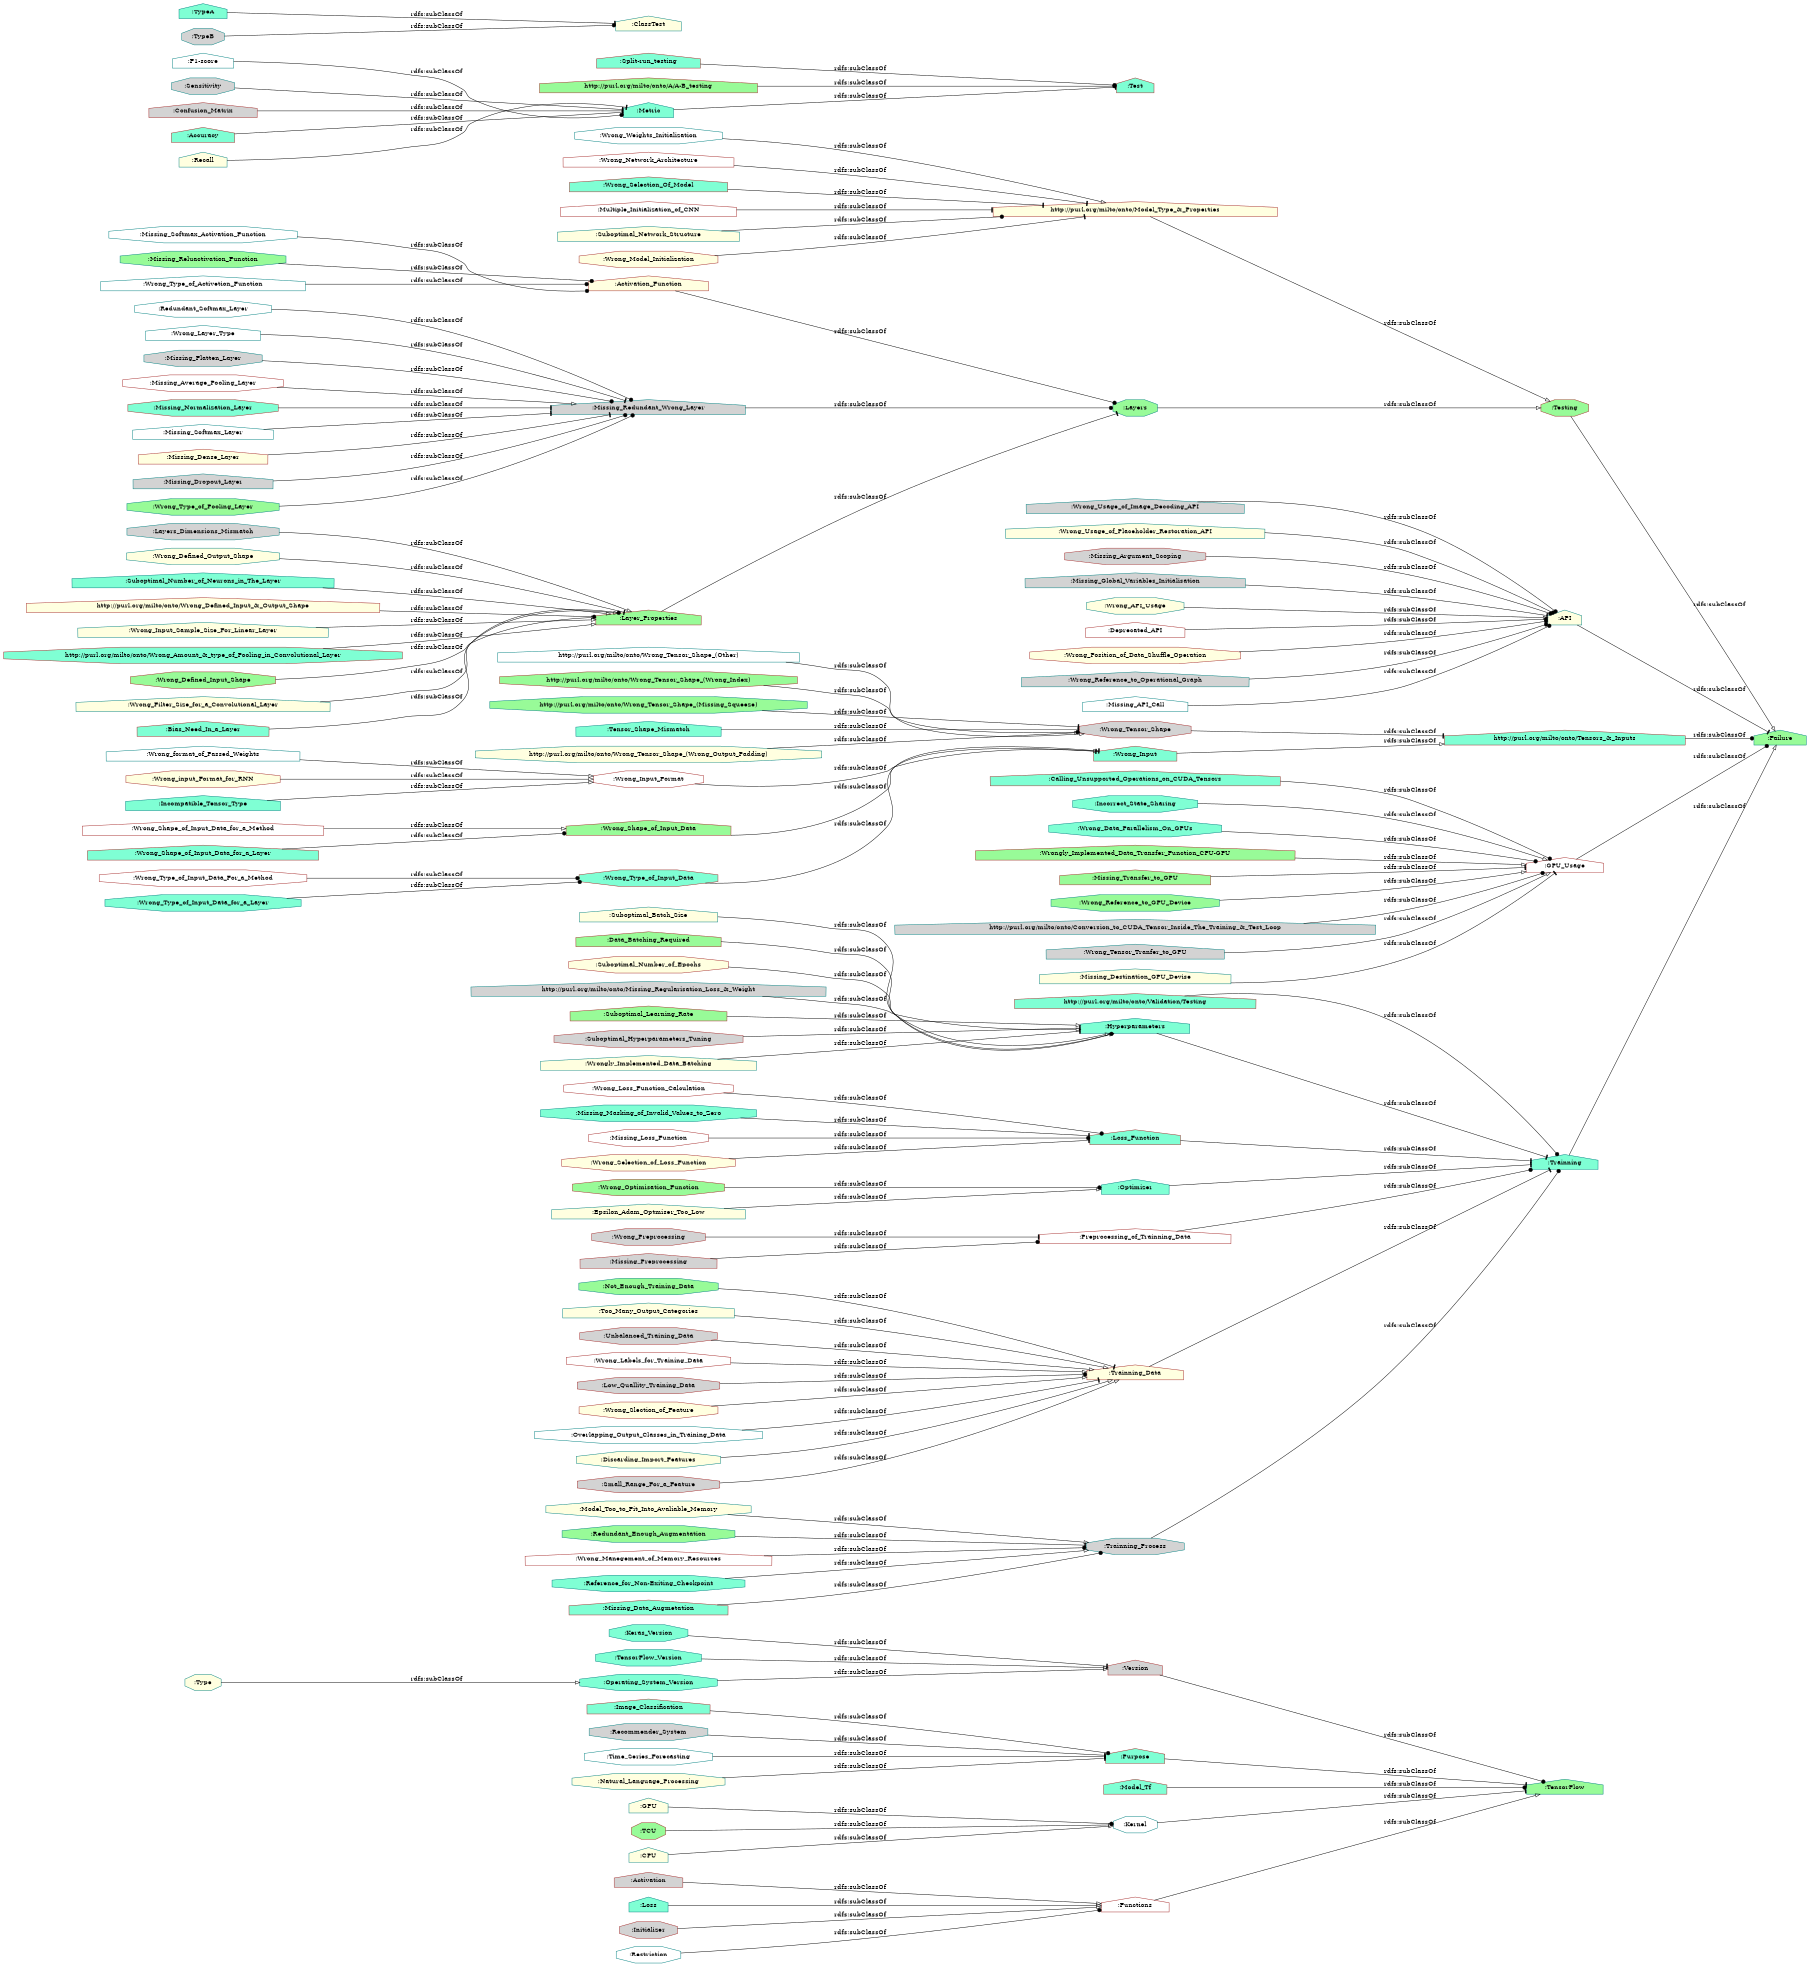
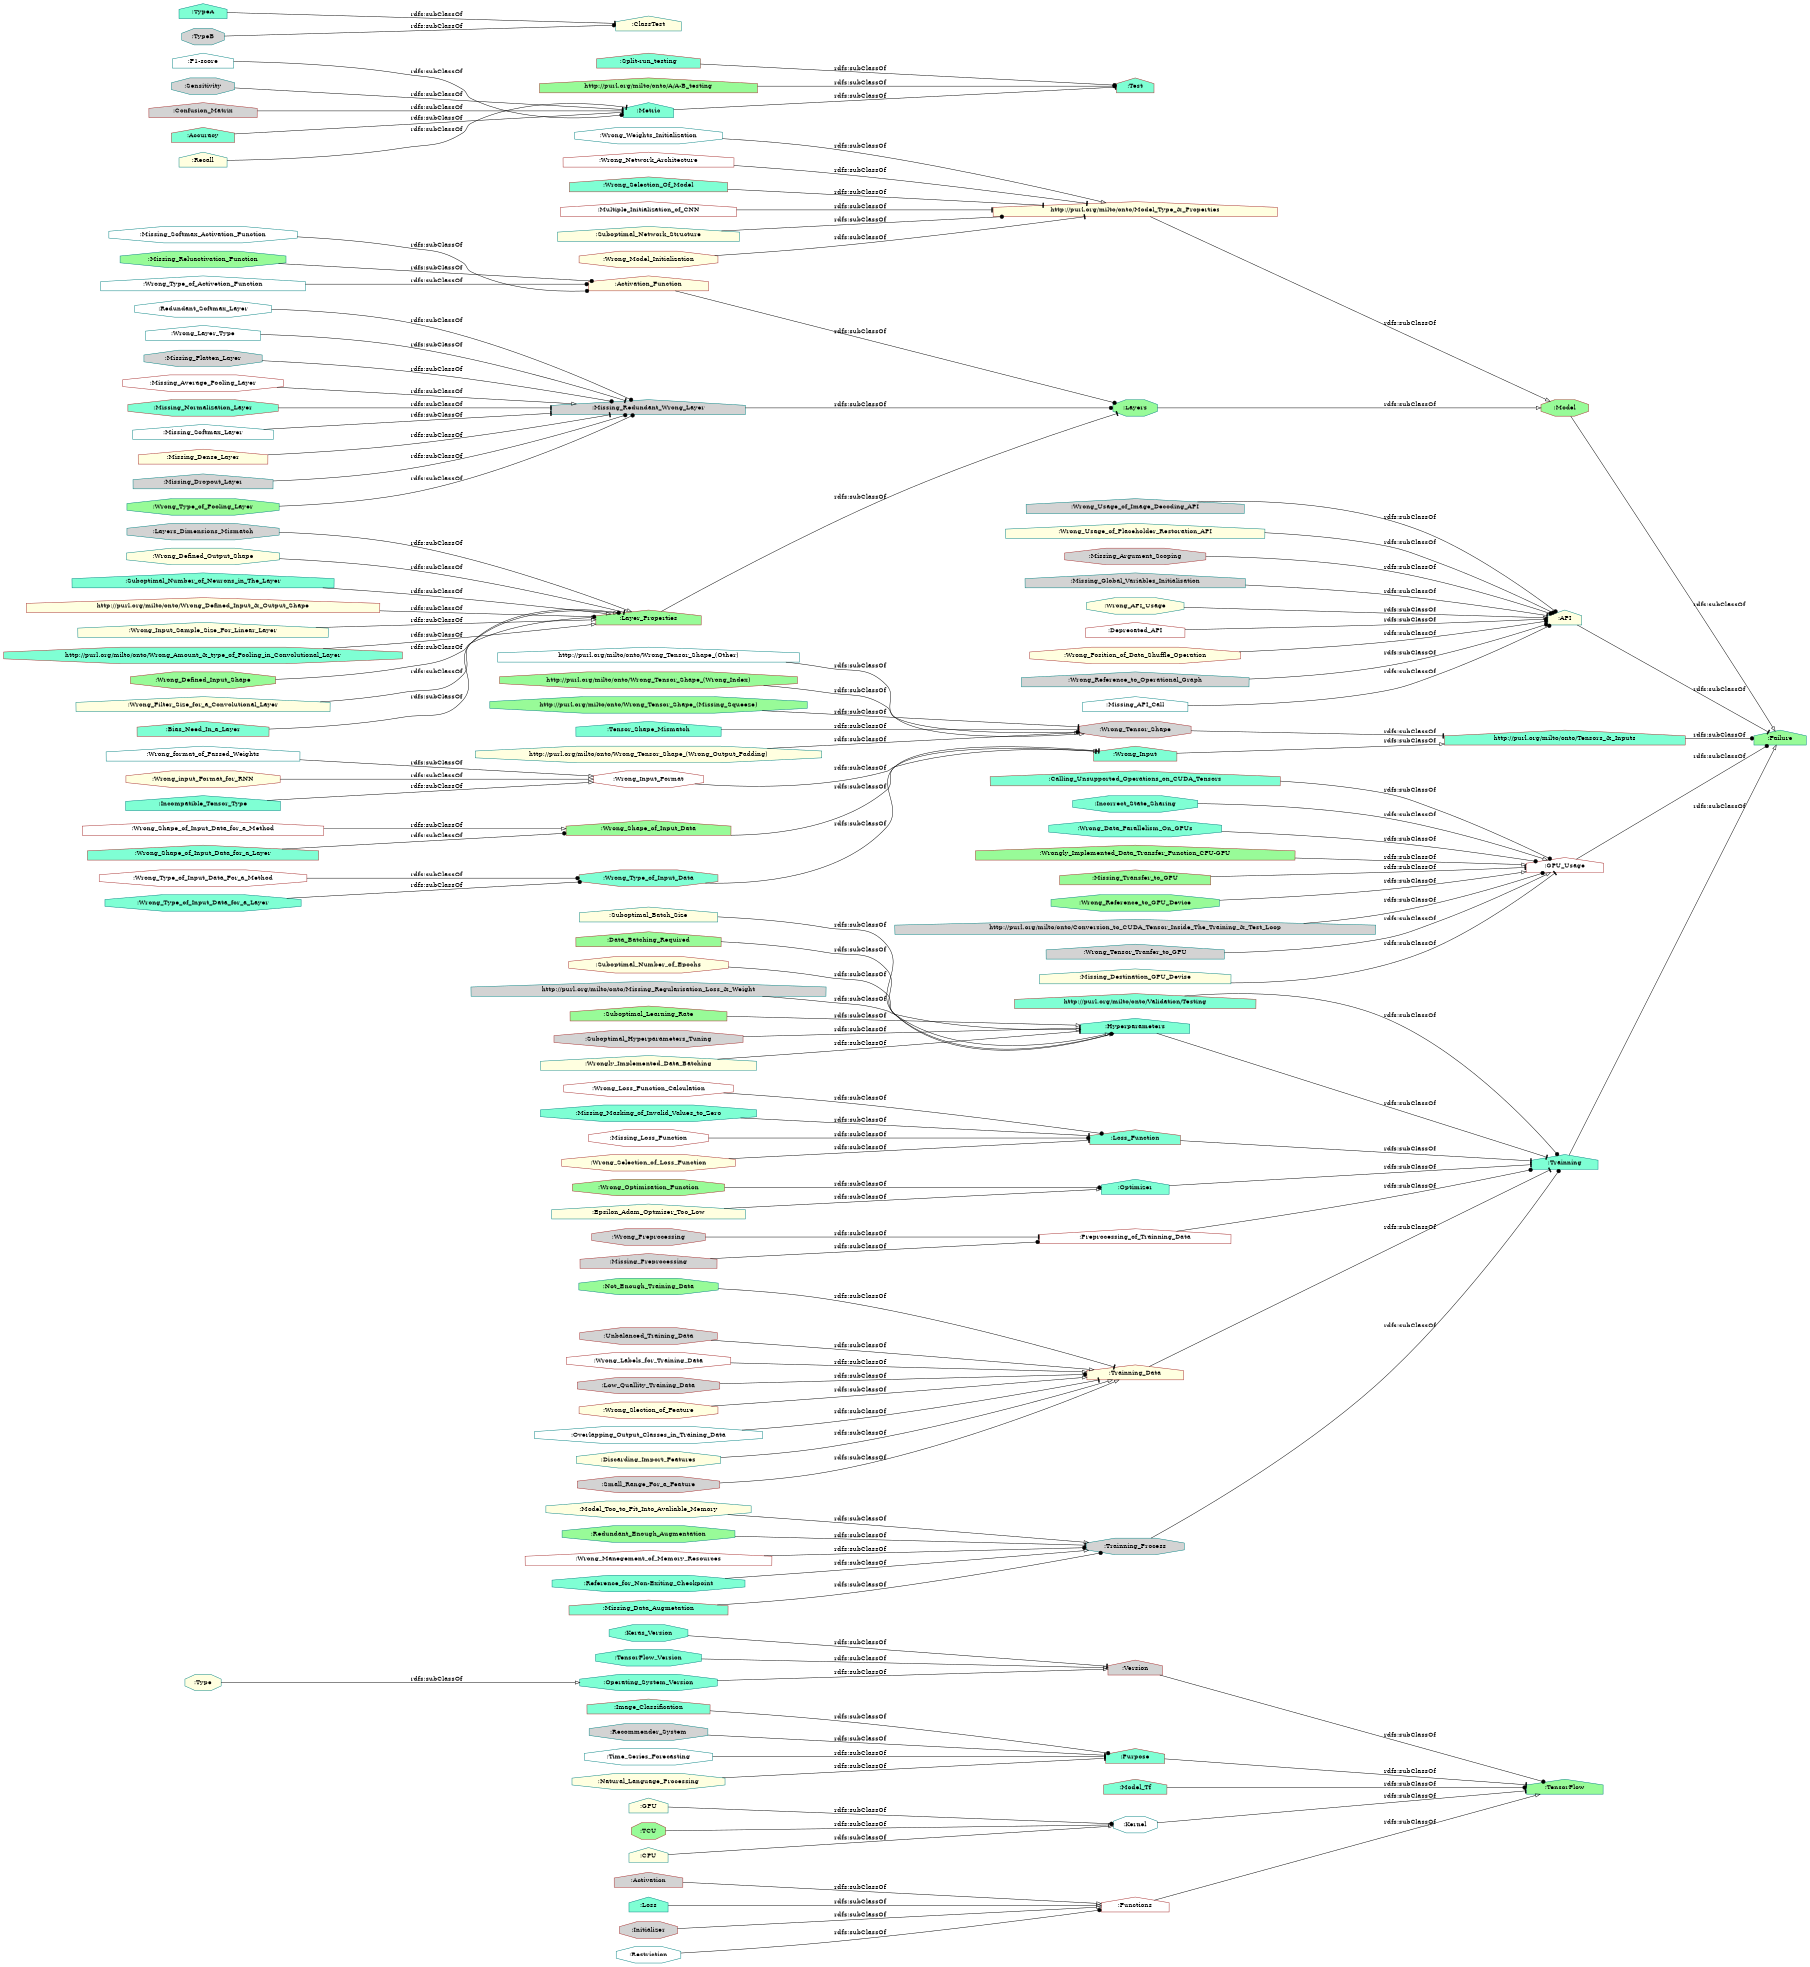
node ":Testing": label ":Testing" -> ":Model"
node ":Too_Many_Output_Categories": removed
